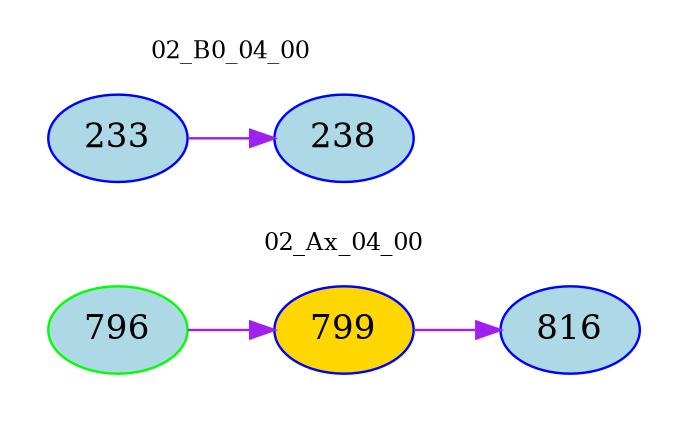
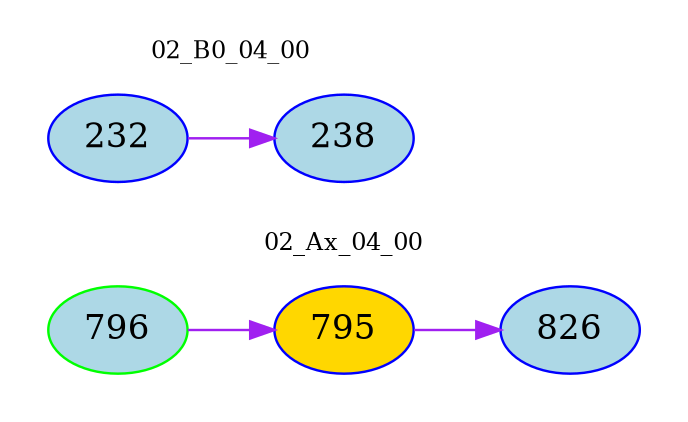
node "233": label "233" -> "232"
node "799": label "799" -> "795"
node "816": label "816" -> "826"
